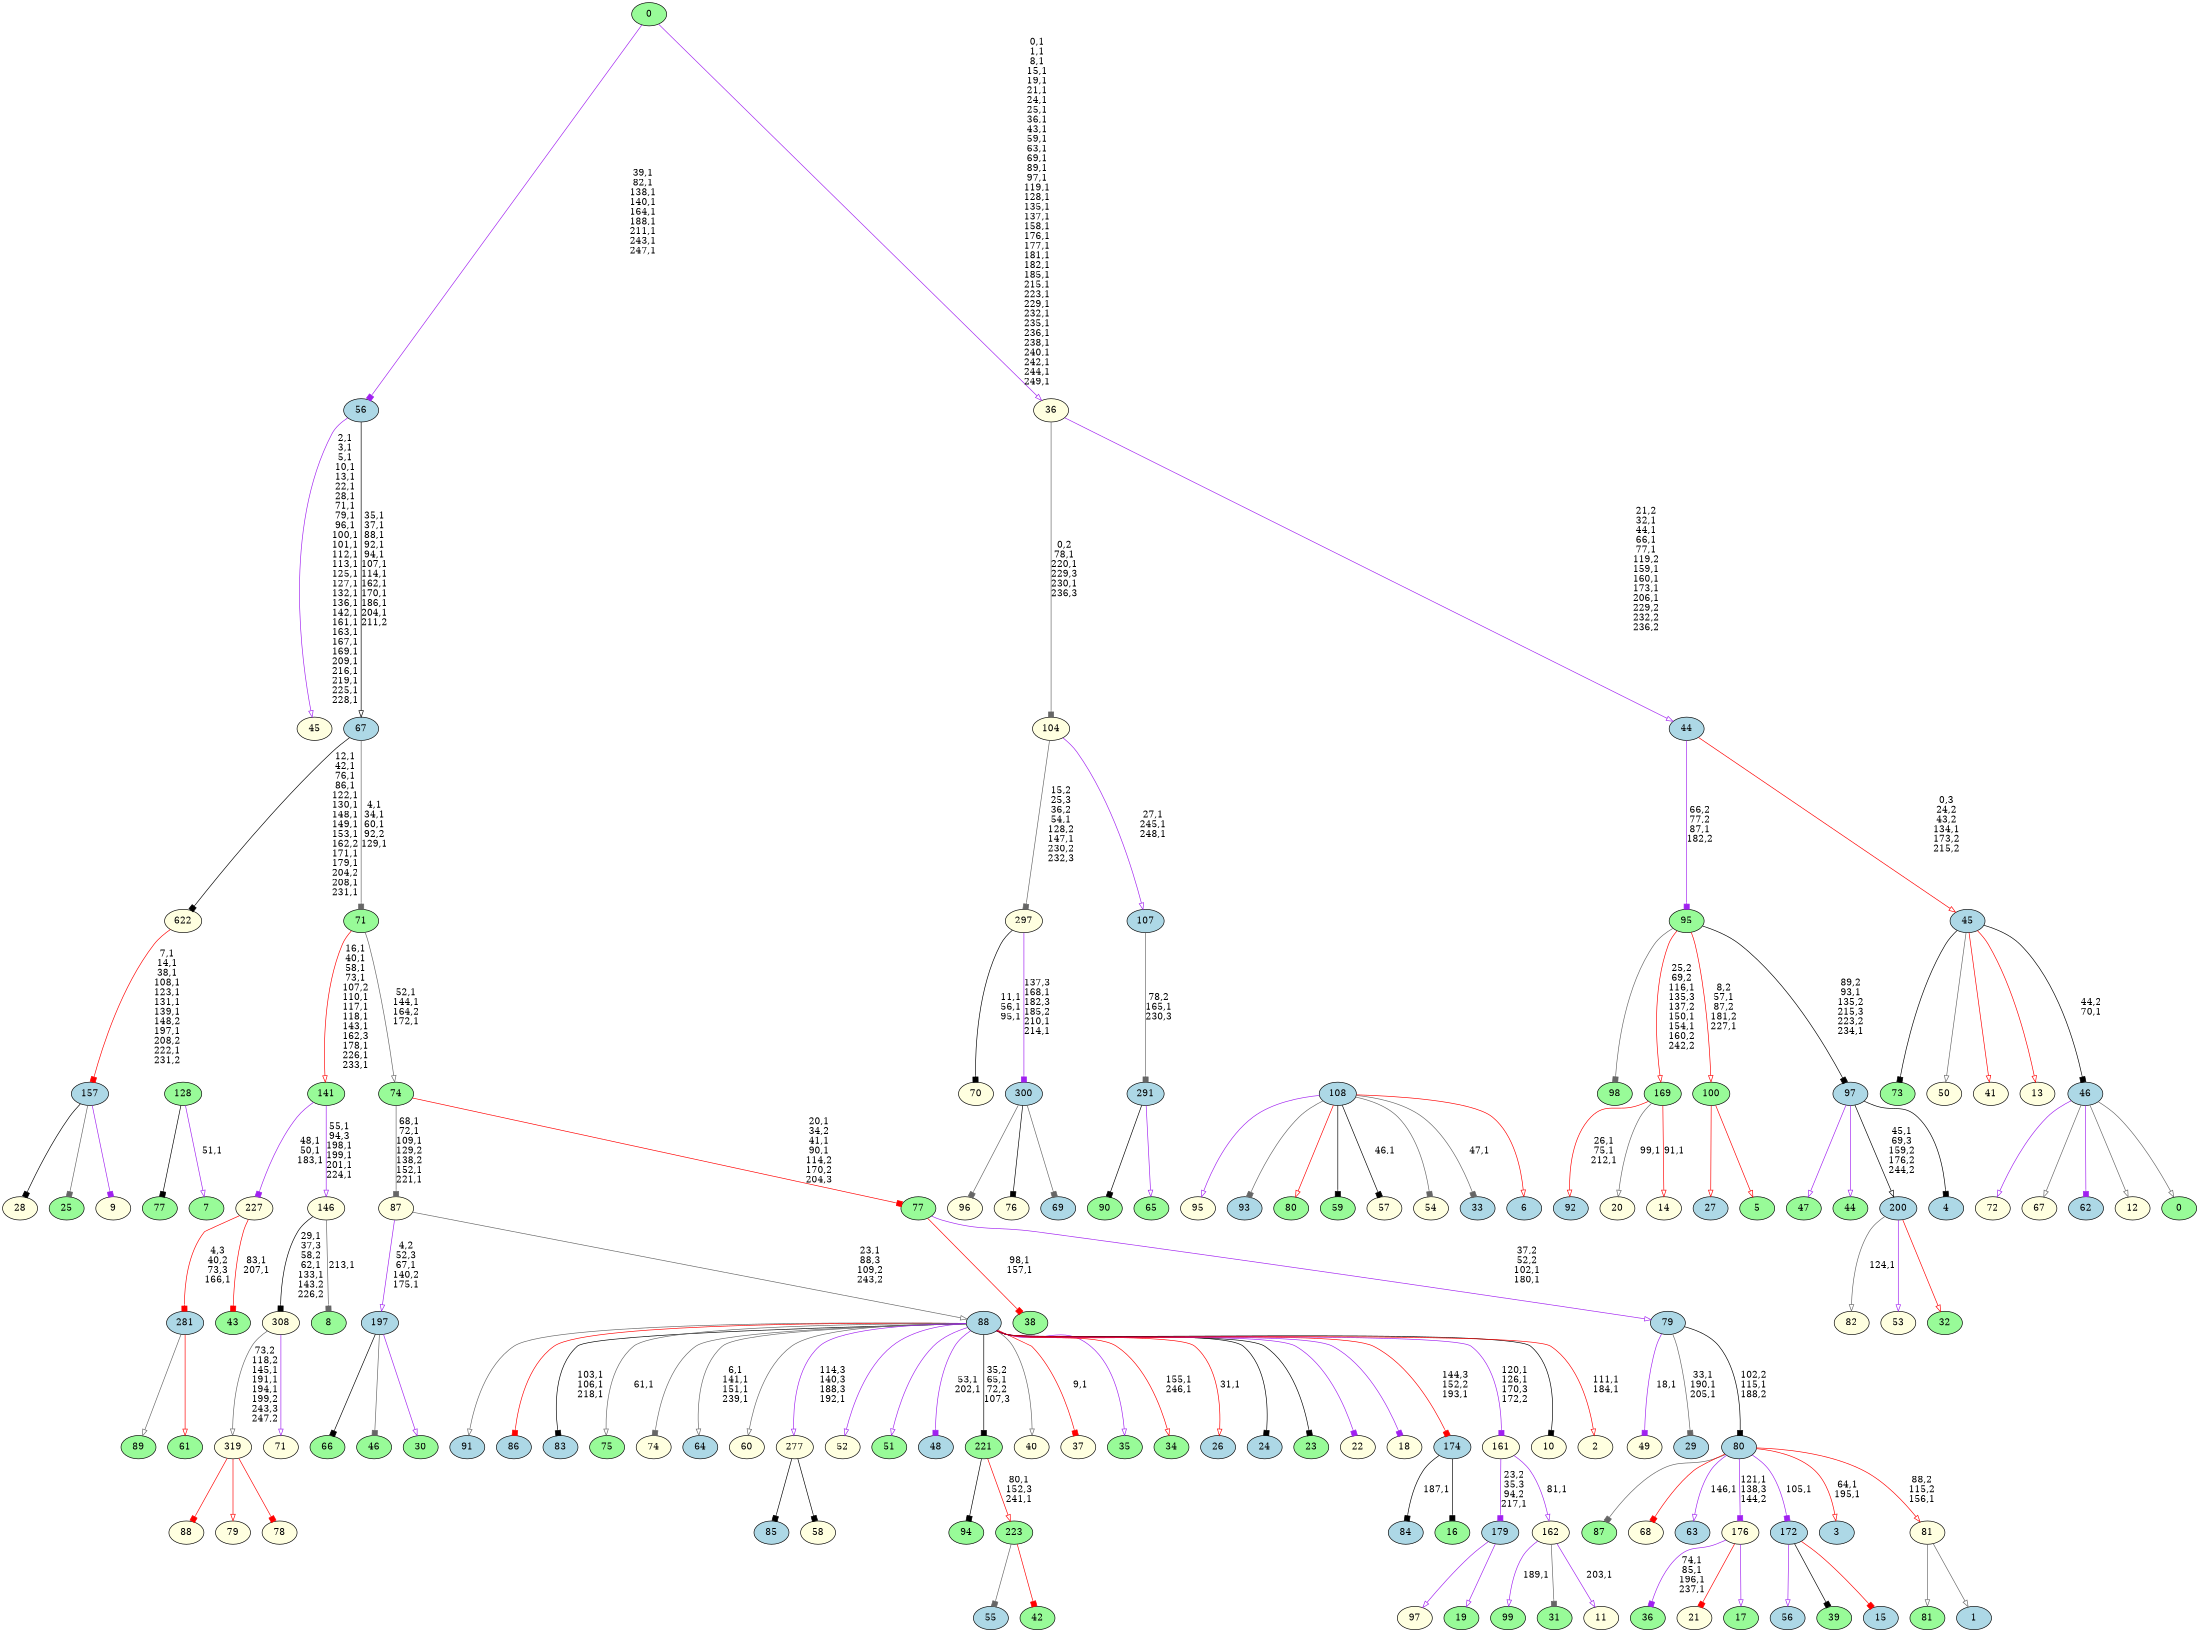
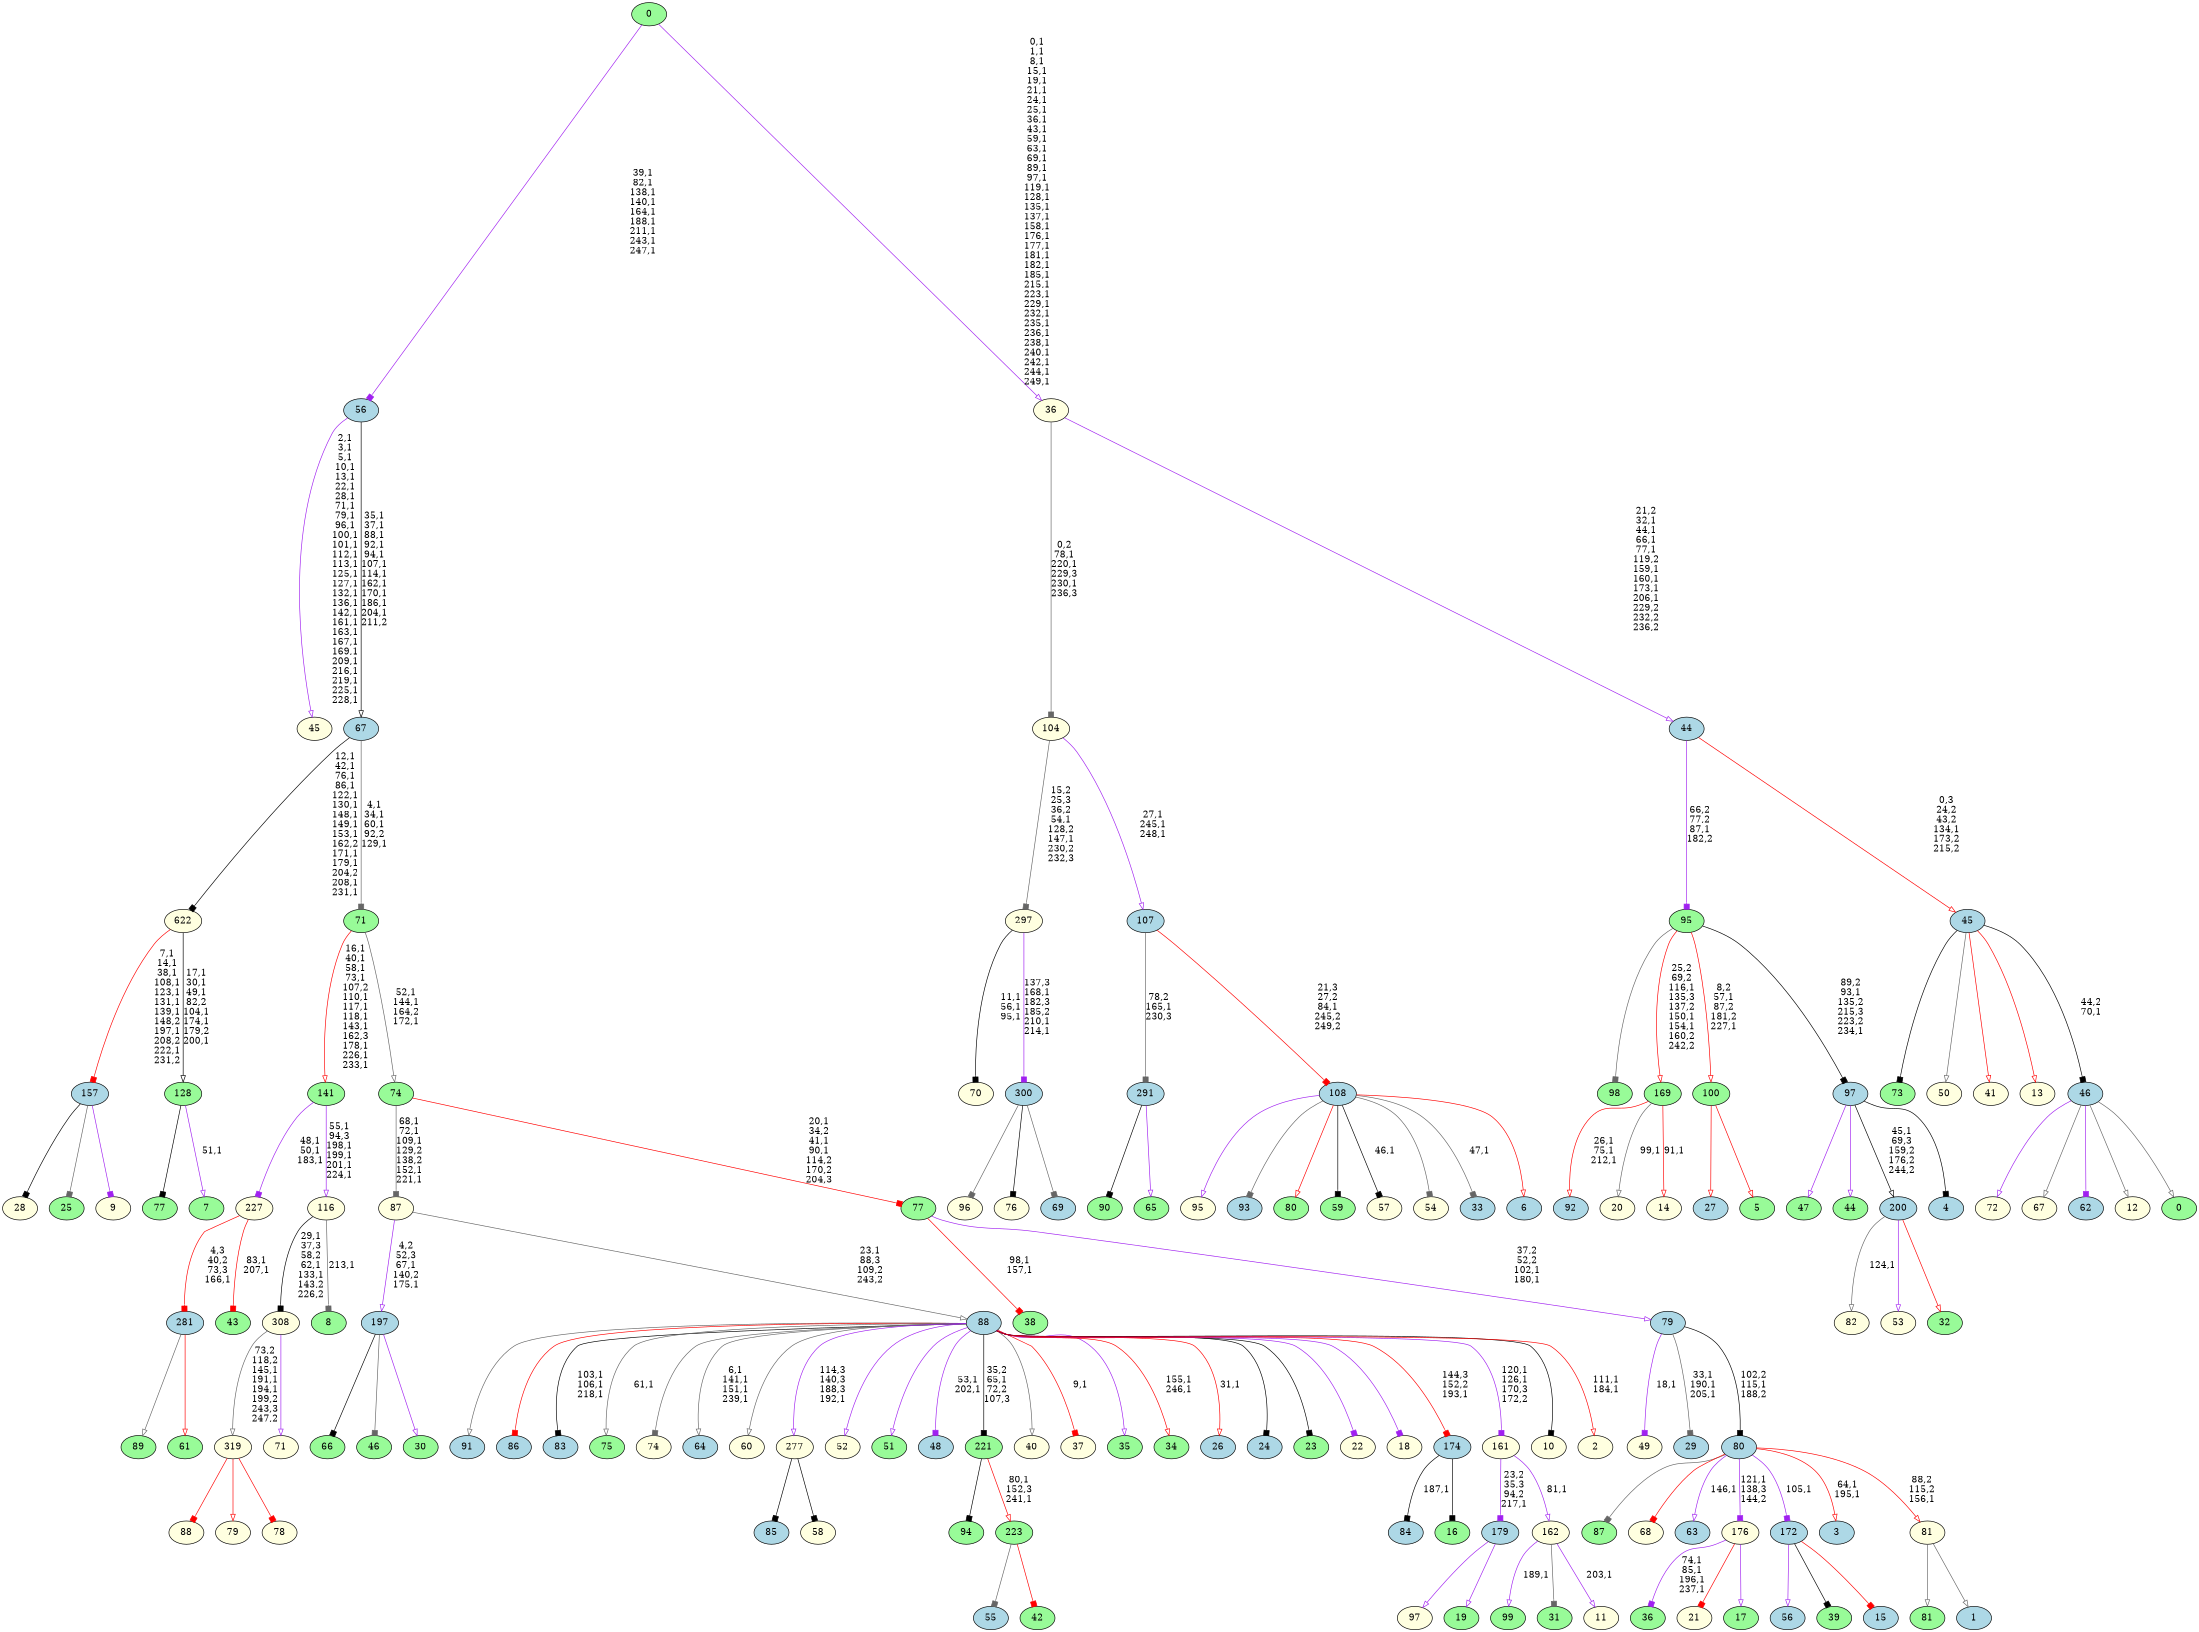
edge "107" -> "108": added, label "21,3 27,2 84,1 245,2 249,2"
edge "622" -> "128": added, label "17,1 30,1 49,1 82,2 104,1 174,1 179,2 200,1"
node "146": label "146" -> "116"
